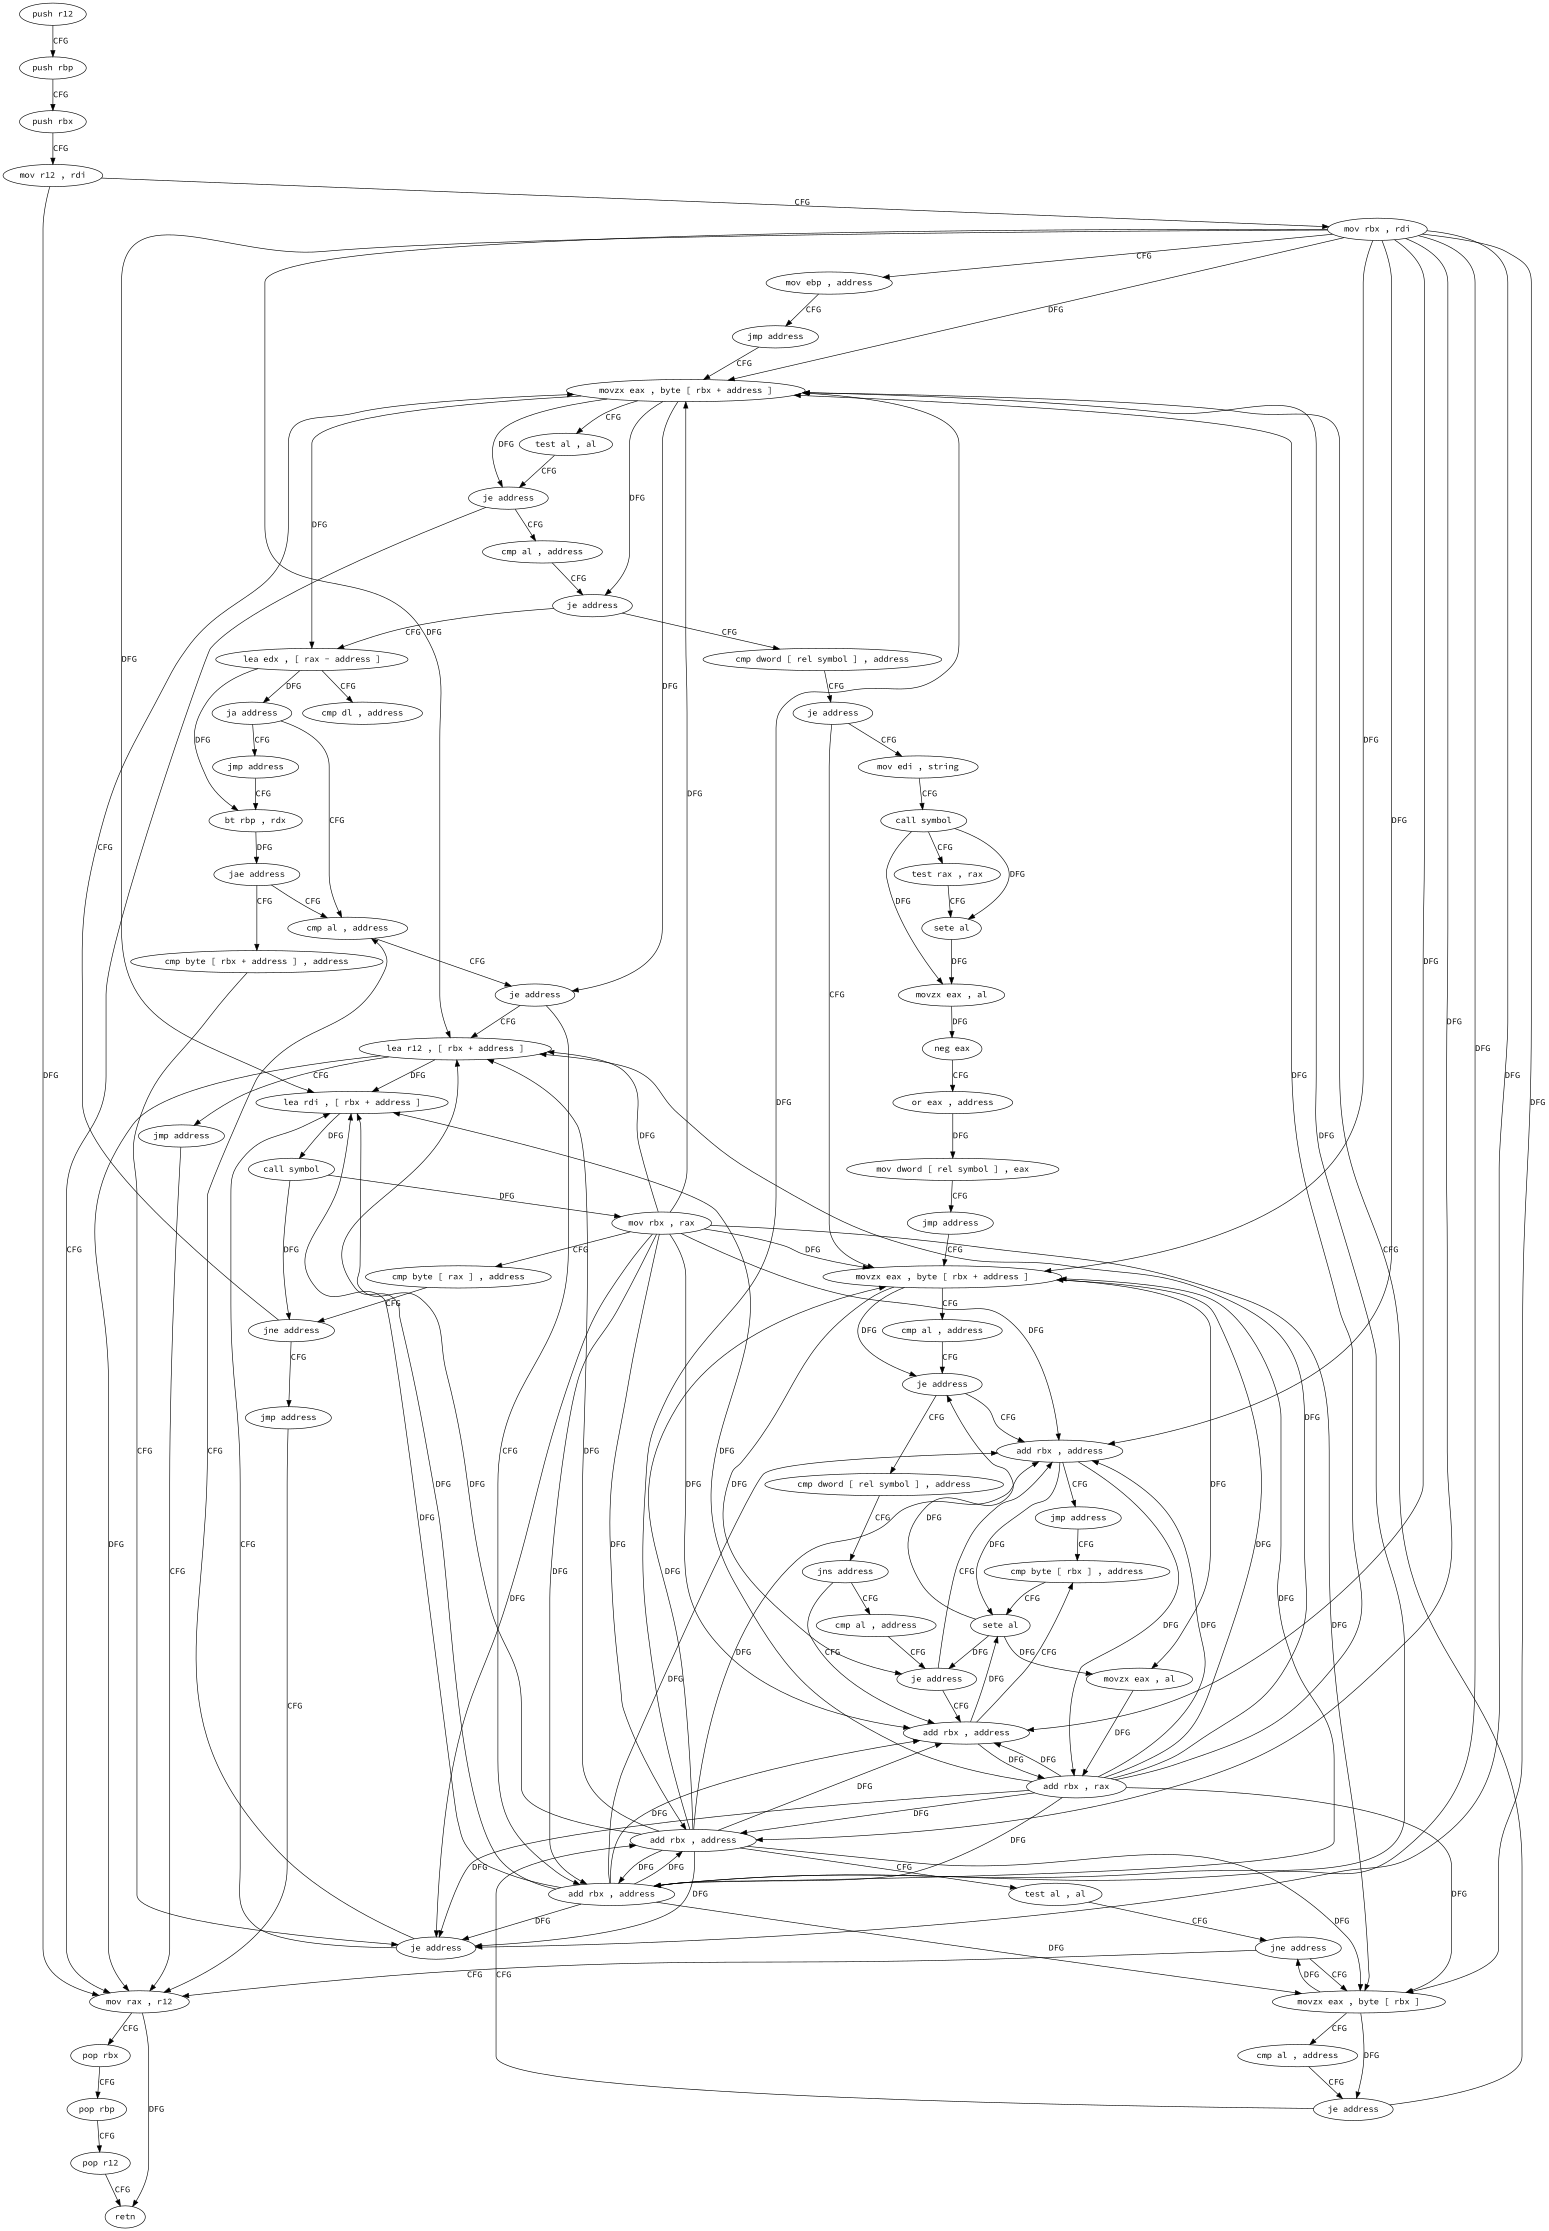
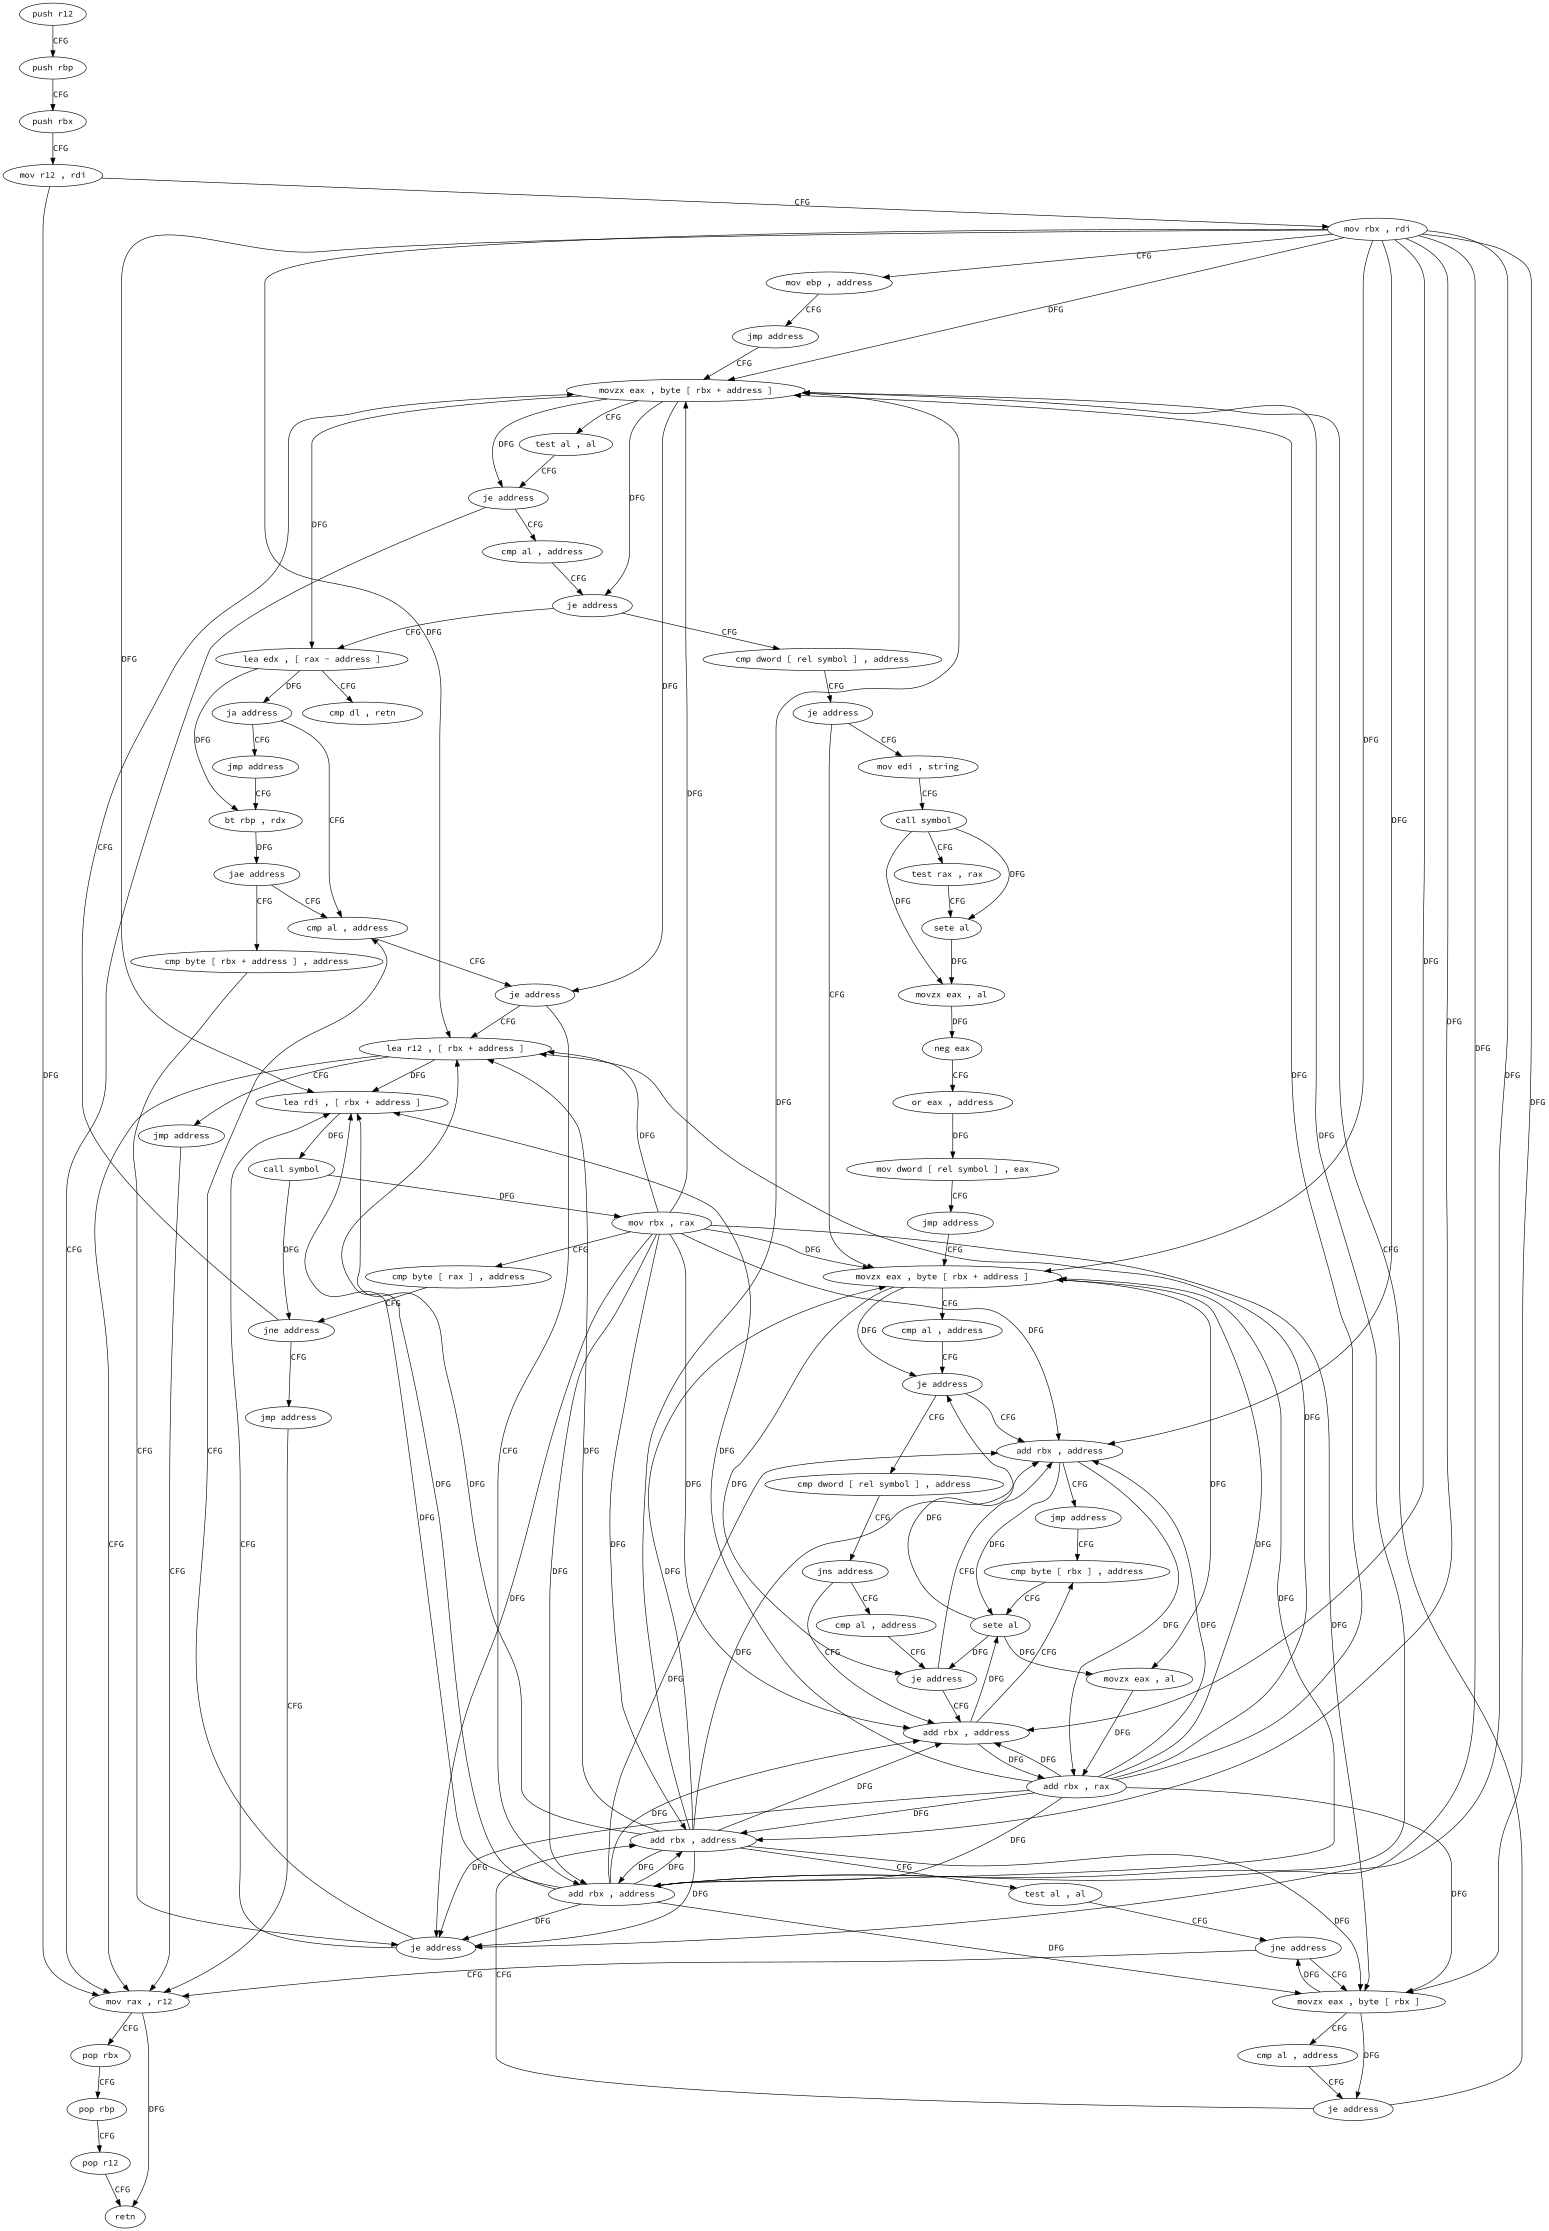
node "cmp dl , address": label "cmp dl , address" -> "cmp dl , retn"
edge "lea r12 , [ rbx + address ]" -> "mov rax , r12": label "DFG" -> "CFG"
